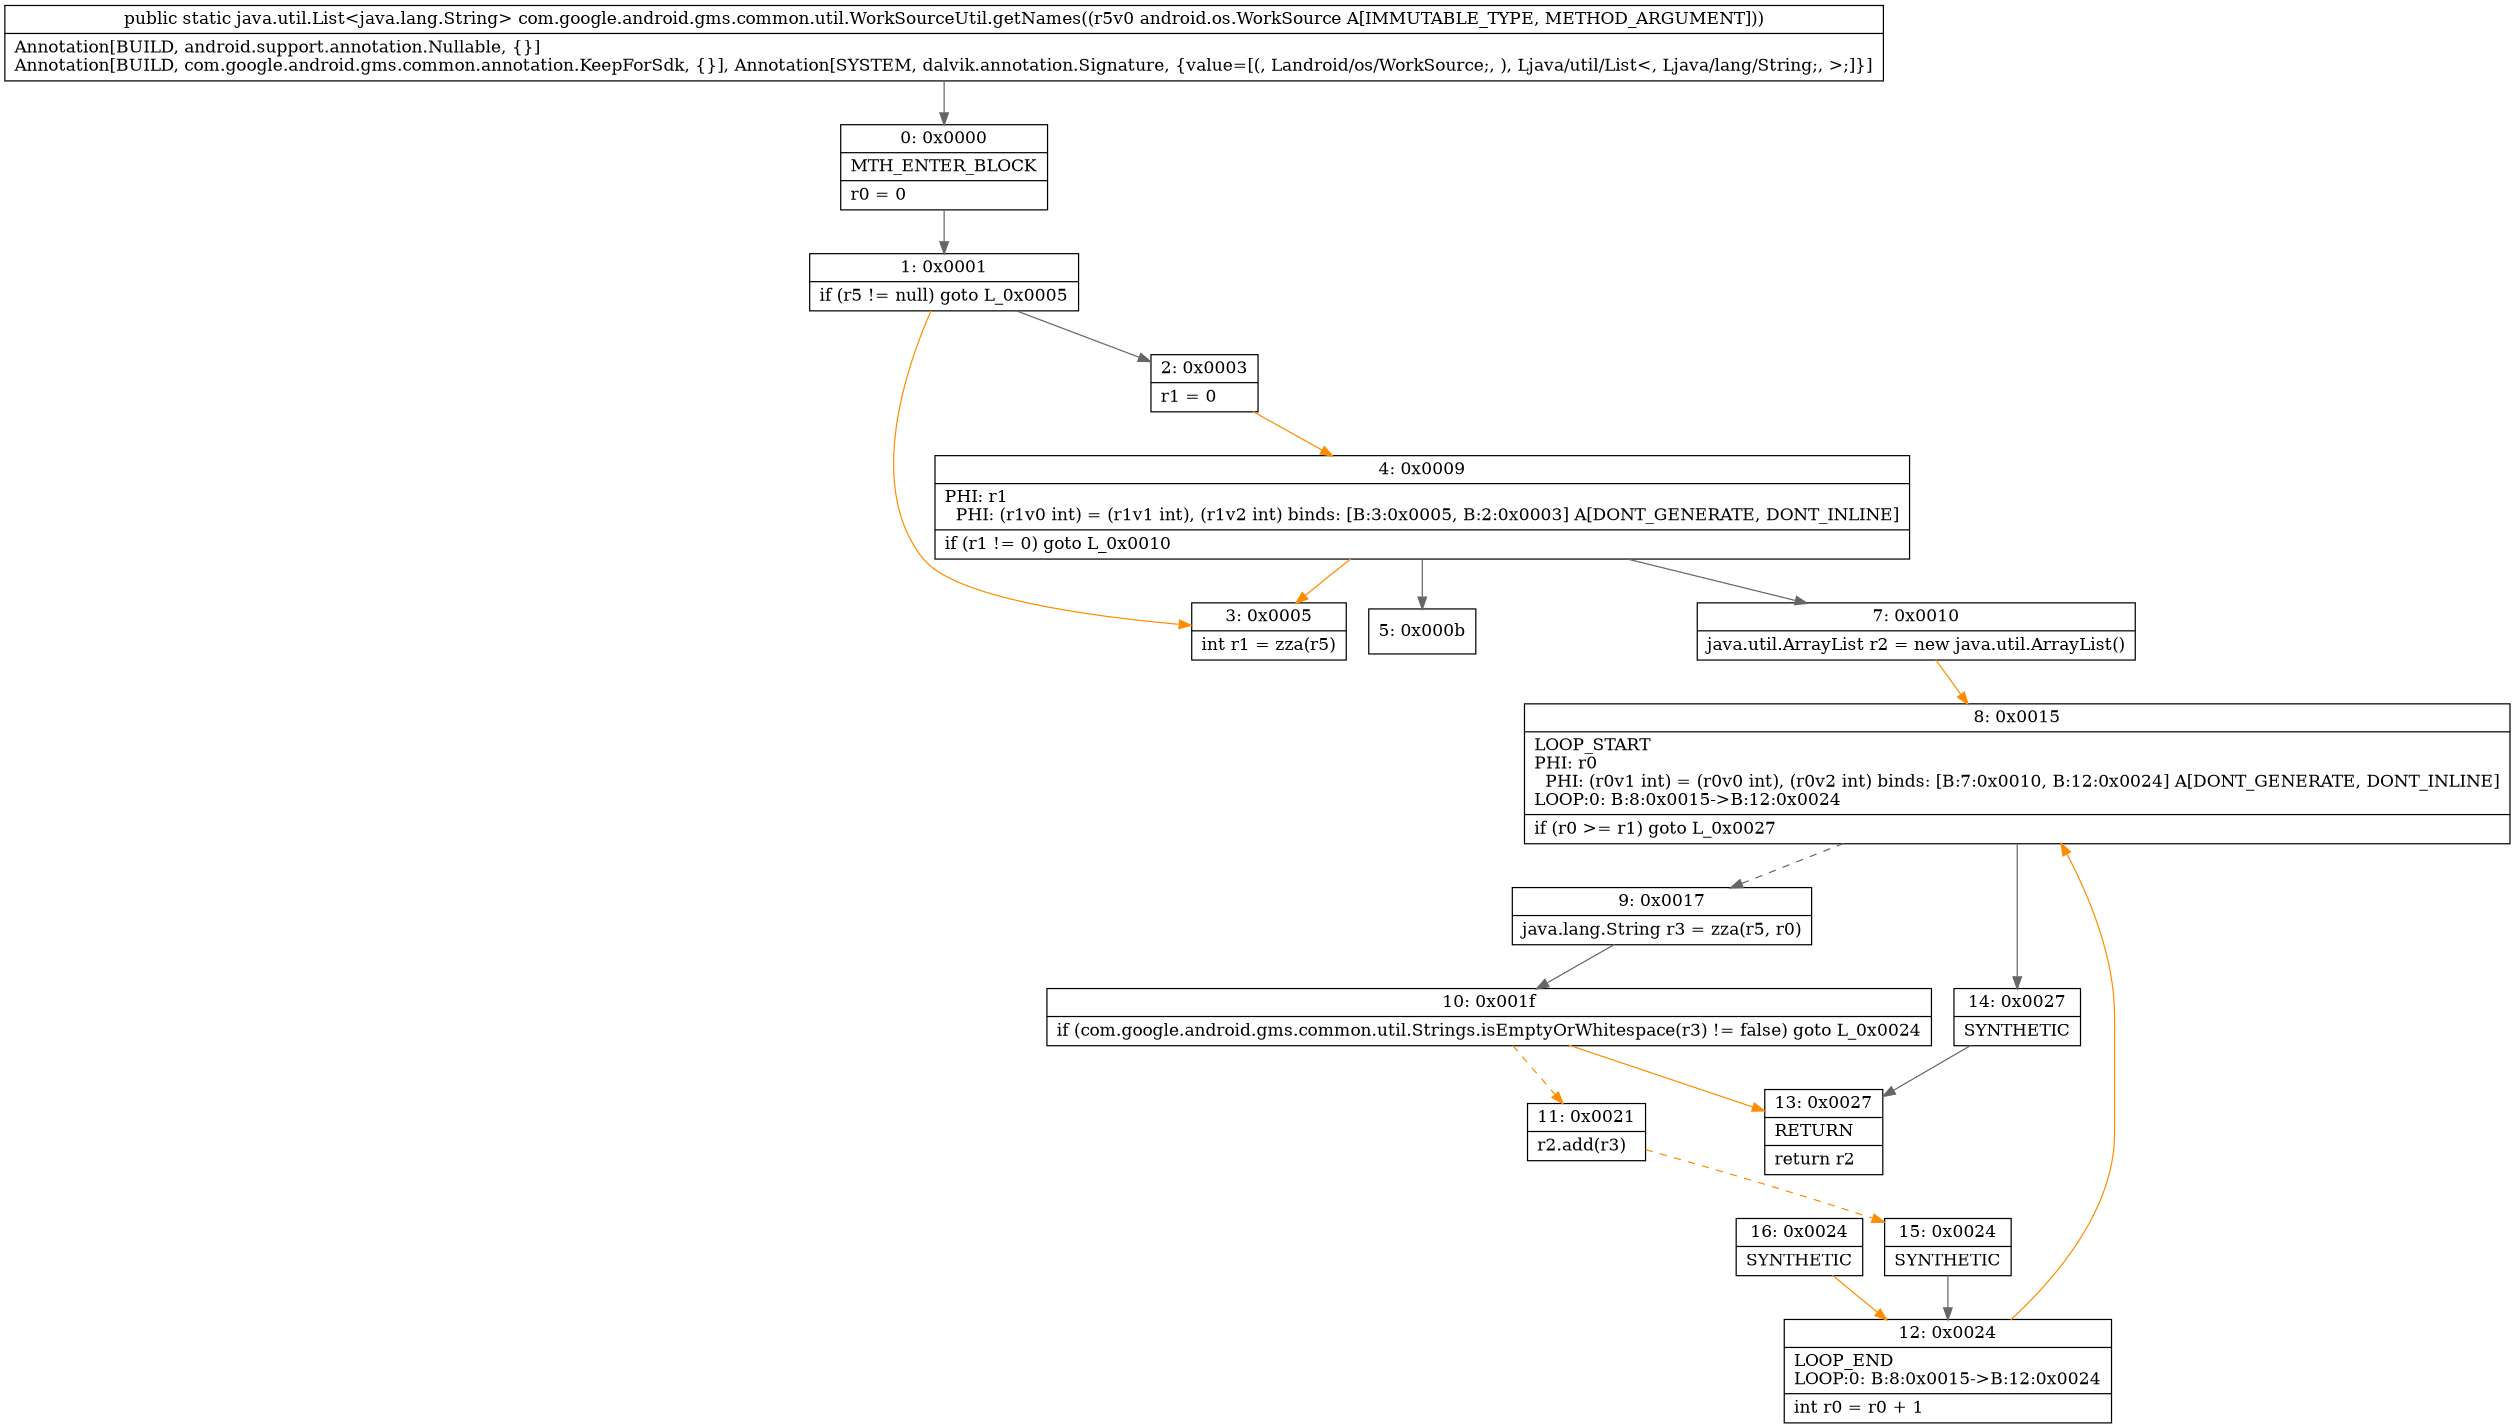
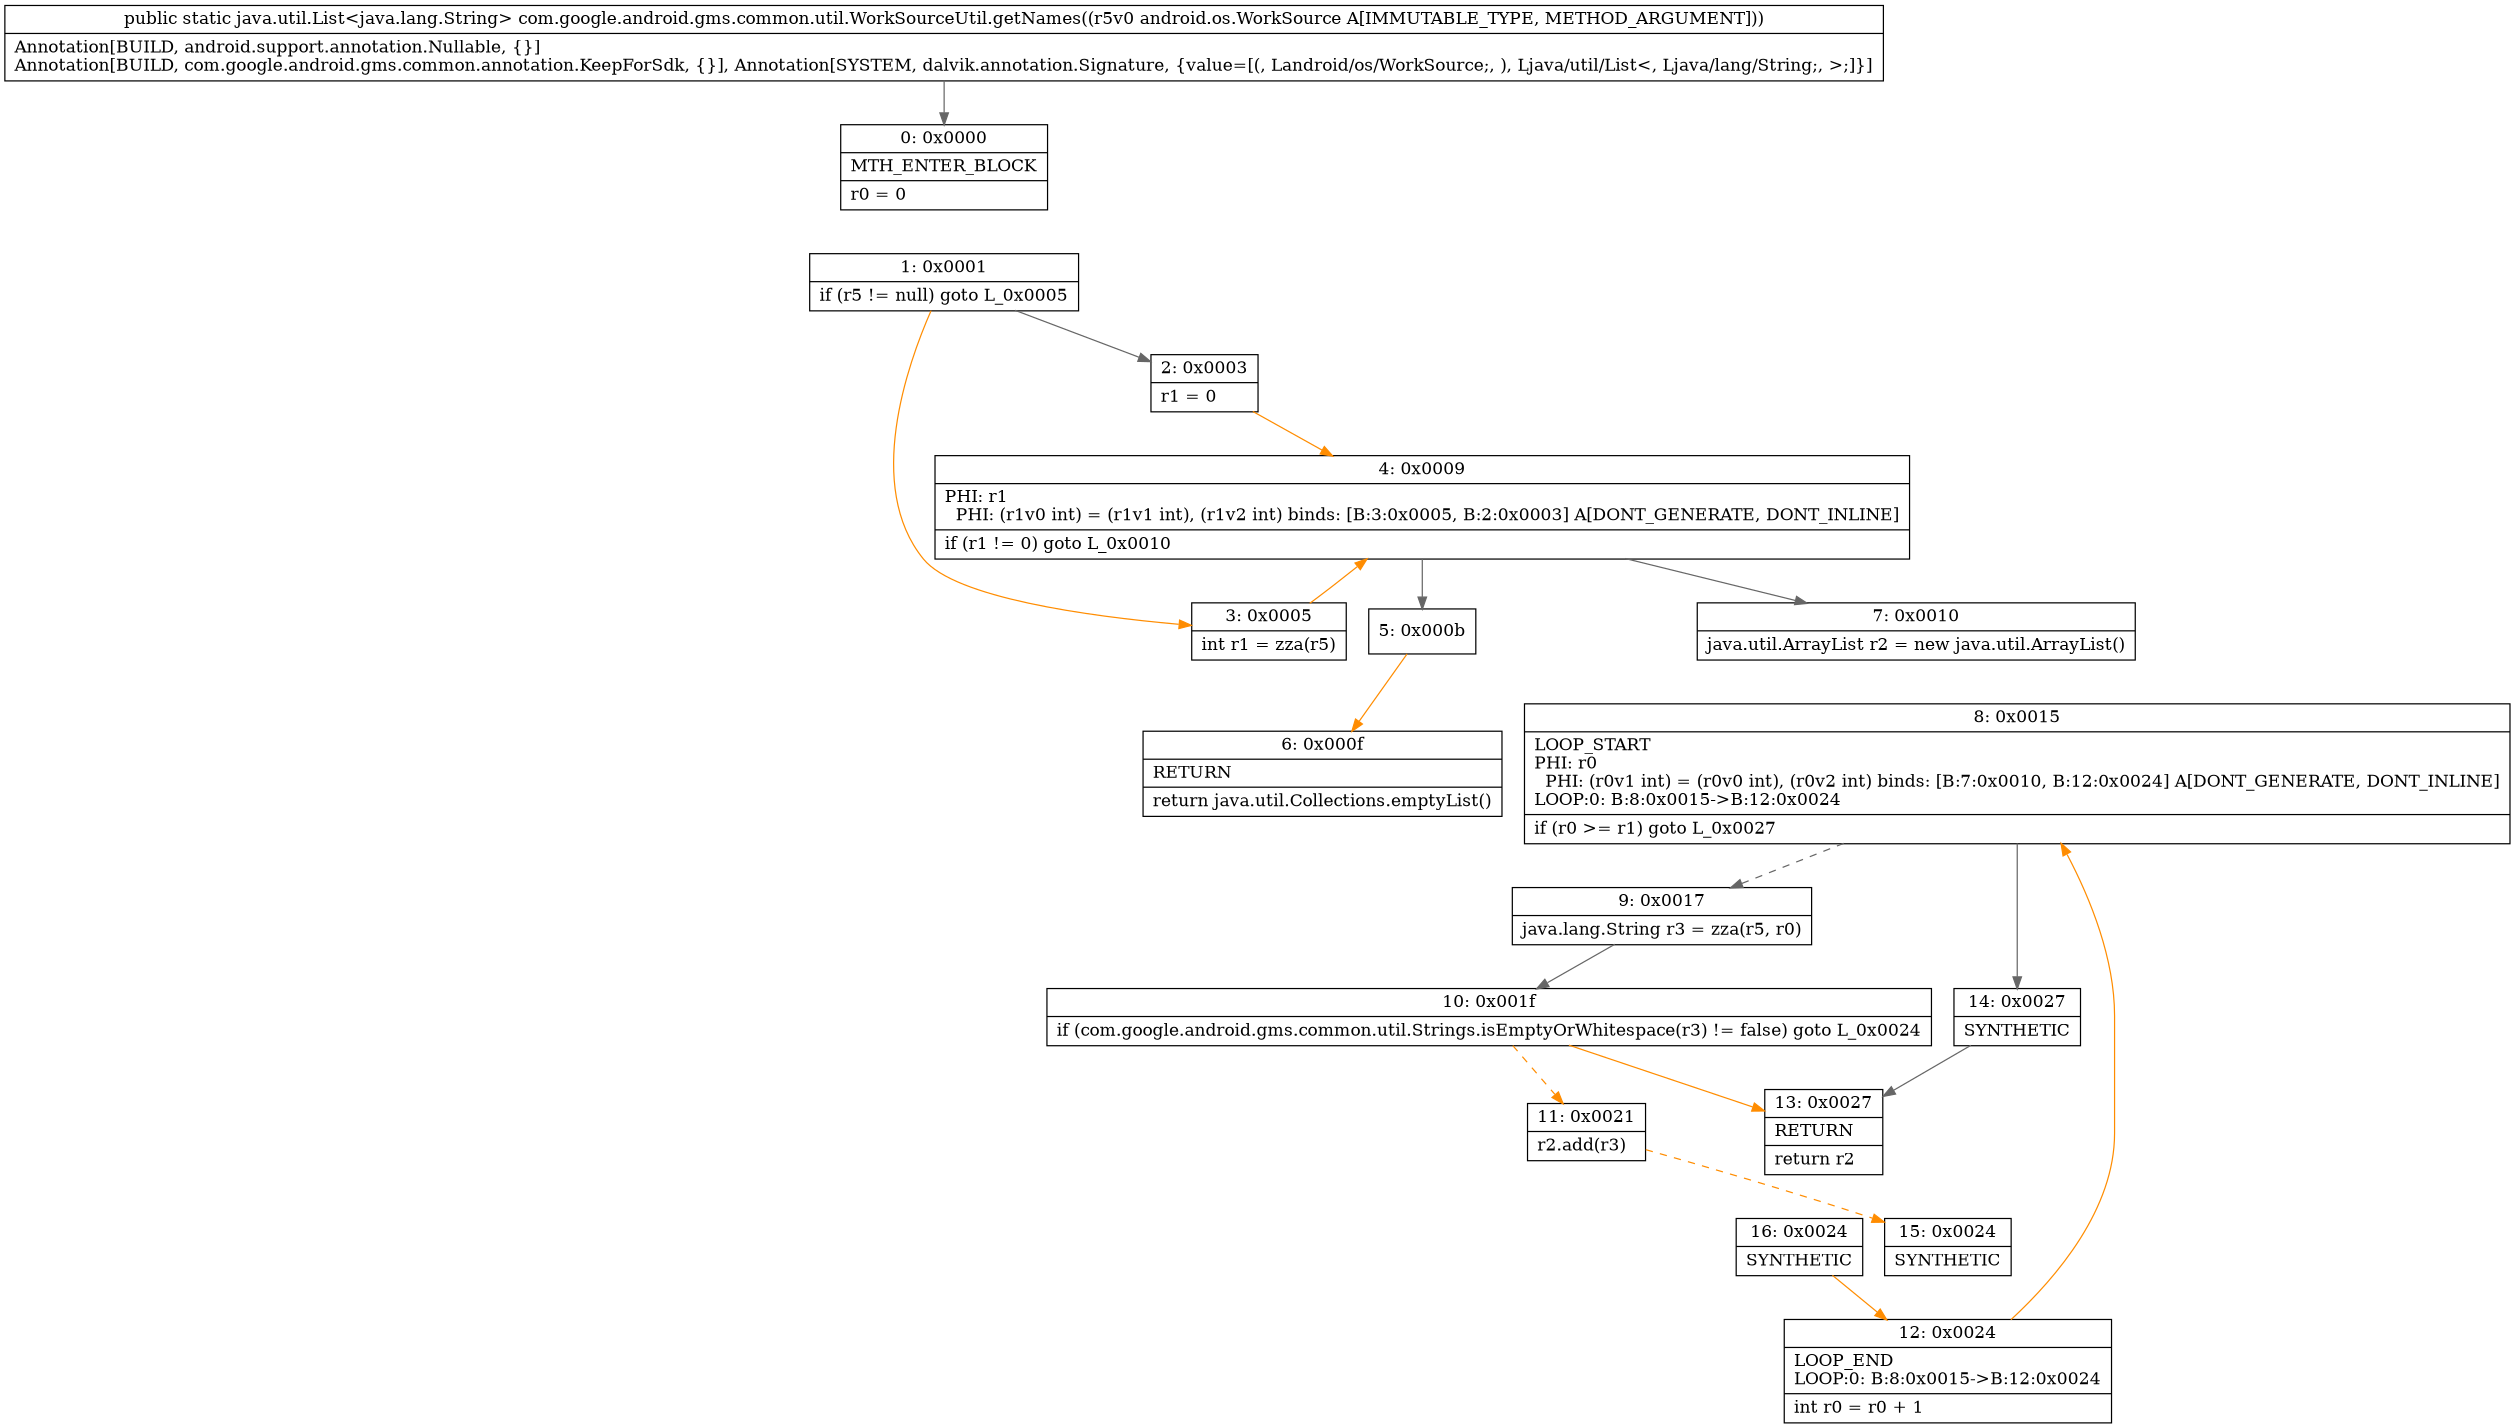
edge "0: 0x0000" -> "1: 0x0001": removed
edge "4: 0x0009" -> "3: 0x0005": reversed
edge "7: 0x0010" -> "8: 0x0015": removed
node "6: 0x000f": added
edge "15: 0x0024" -> "12: 0x0024": removed
